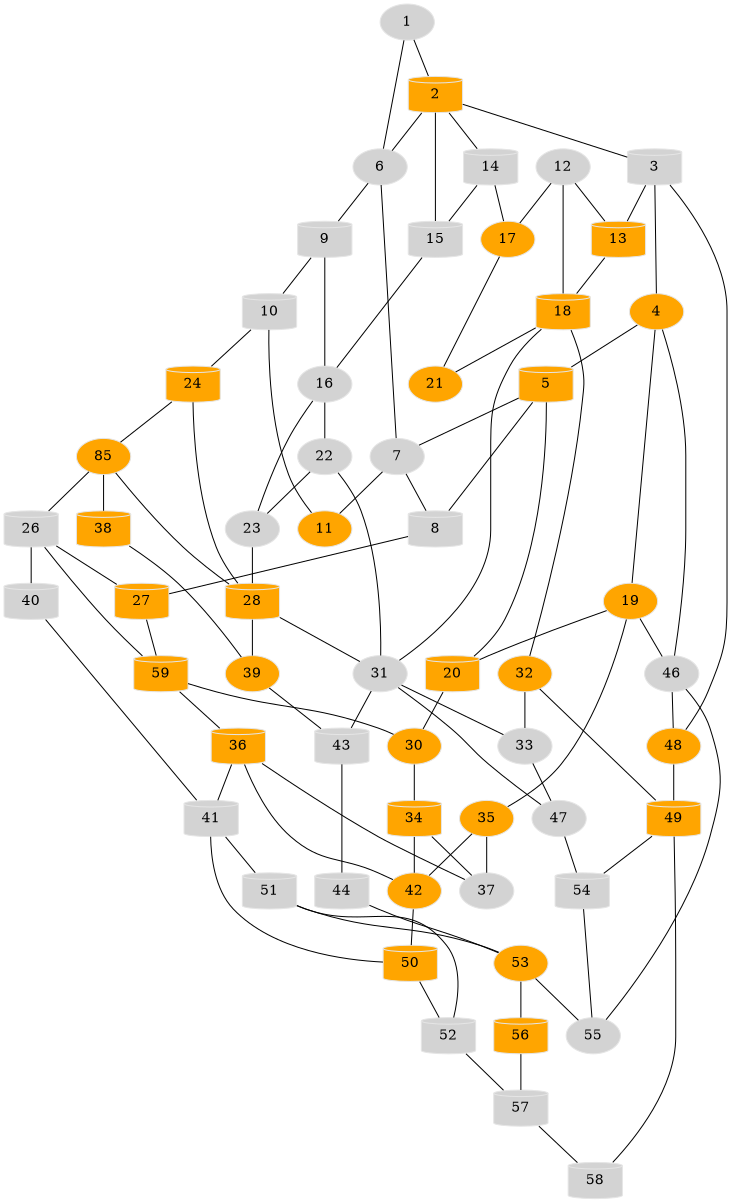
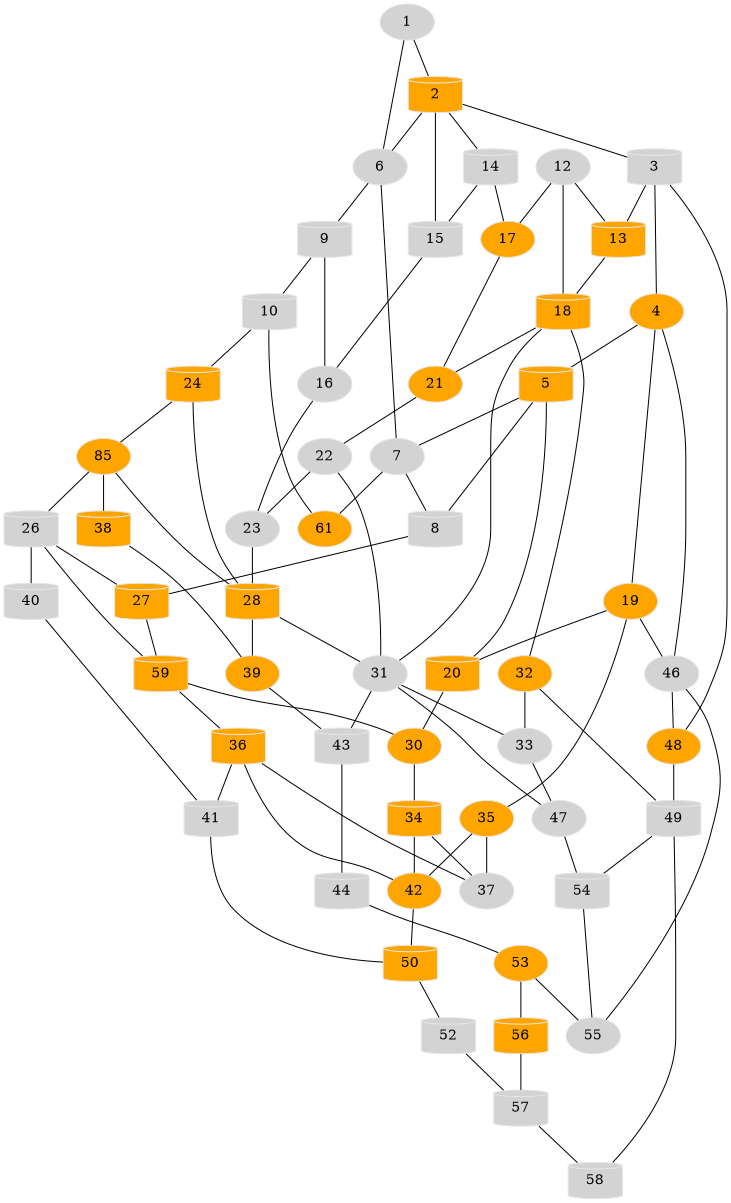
edge "16" -- "22": now "21" -- "22"
node "11": label "11" -> "61"
node "49": fillcolor orange -> lightgrey
node "51": removed
